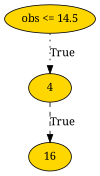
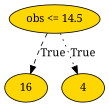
edge "4" -> "16": now "obs <= 14.5" -> "16"
